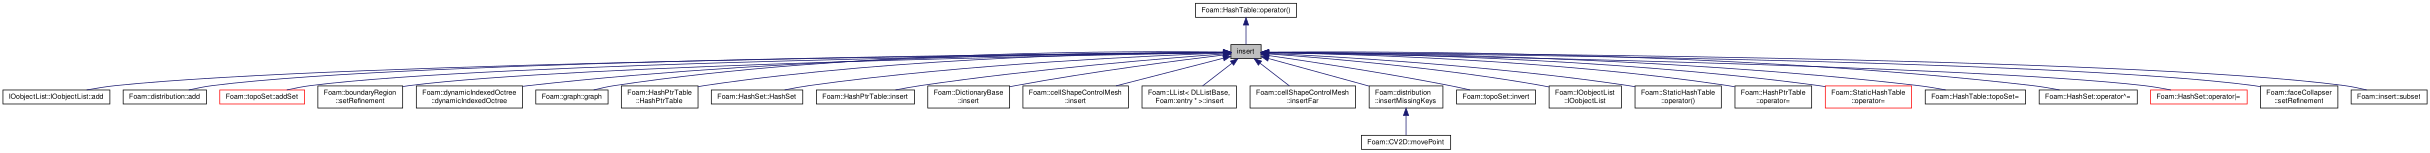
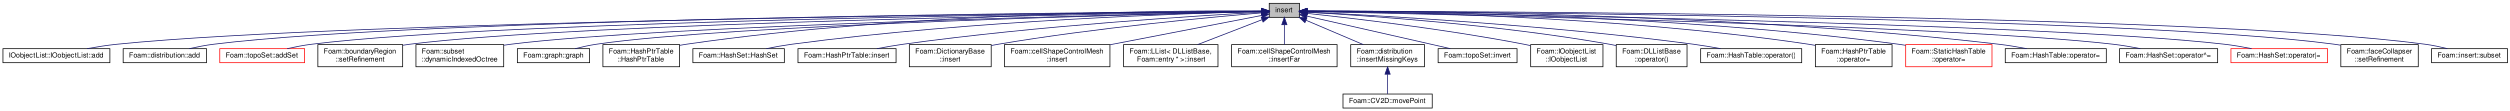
edge "insert" -> "Foam::HashTable::operator()": reversed
node "Foam::dynamicIndexedOctree ::dynamicIndexedOctree": label "Foam::dynamicIndexedOctree ::dynamicIndexedOctree" -> "Foam::subset ::dynamicIndexedOctree"
node "Foam::StaticHashTable ::operator()": label "Foam::StaticHashTable ::operator()" -> "Foam::DLListBase ::operator()"
node "Foam::HashTable::topoSet=": label "Foam::HashTable::topoSet=" -> "Foam::HashTable::operator="
